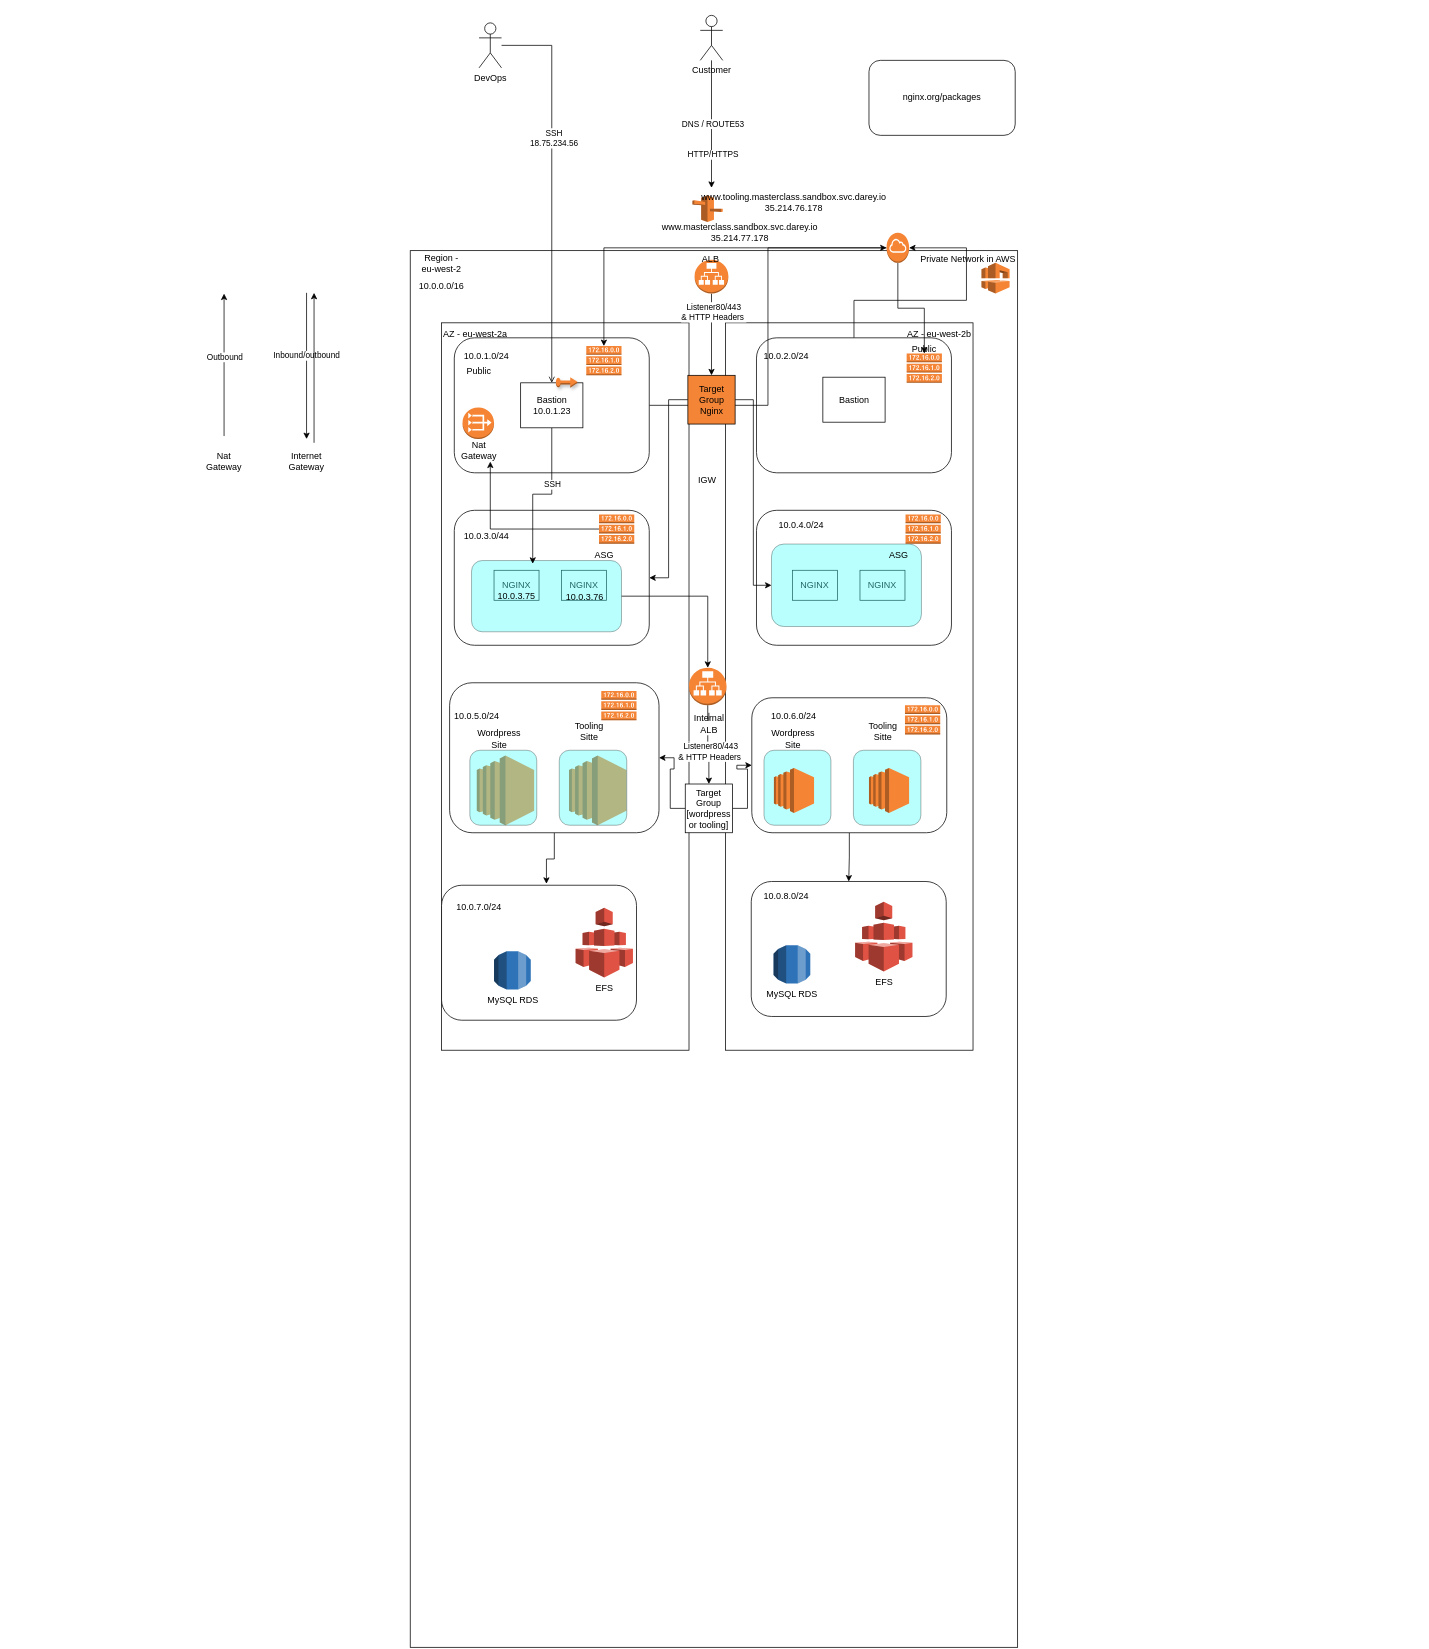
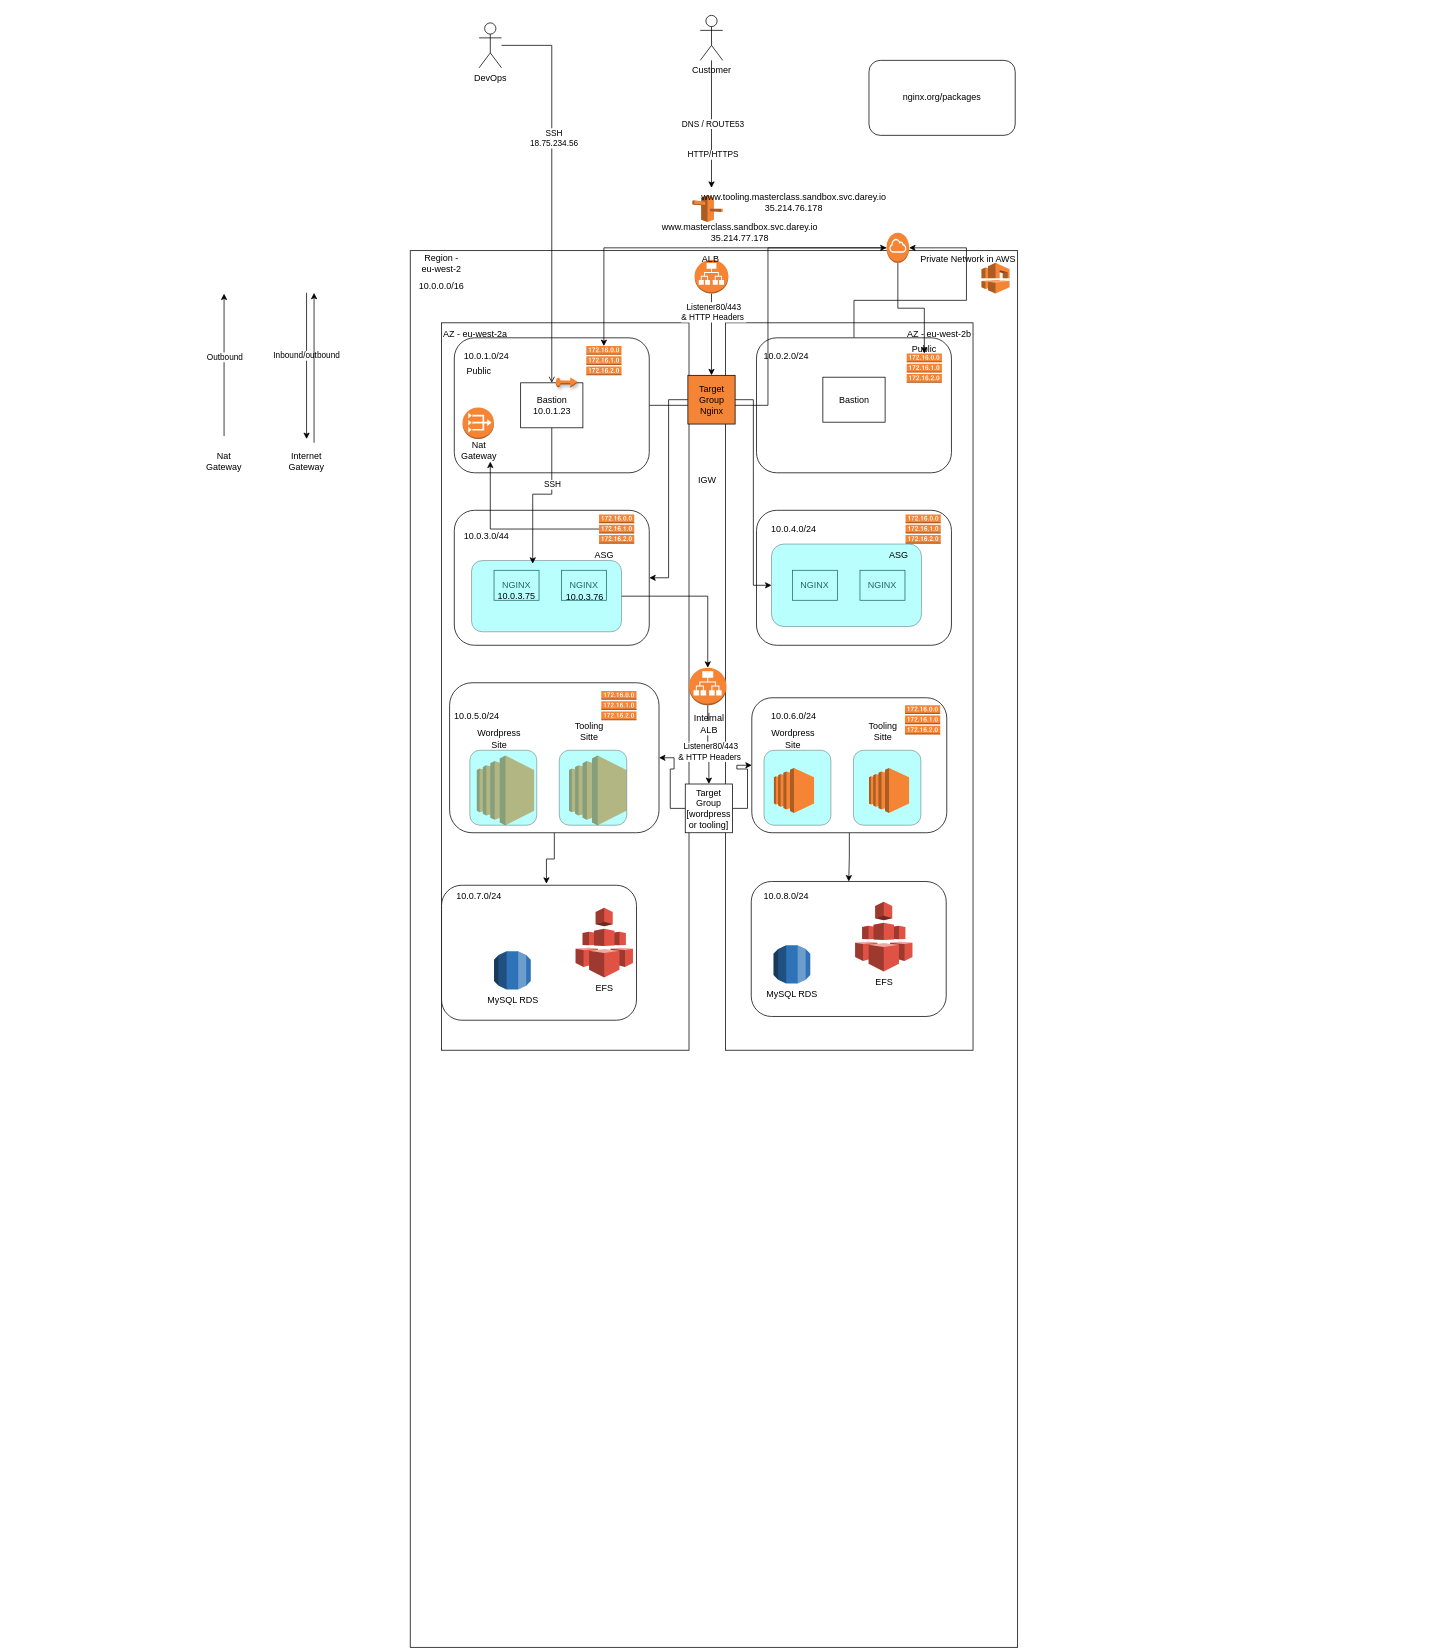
node "10.0.4.0/24": moved (801, 525) -> (794, 529)
node "10.0.7.0/24": moved (479, 908) -> (479, 897)
